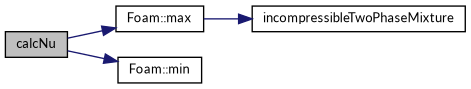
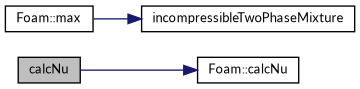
edge "calcNu" -> "Foam::max": removed
node "Foam::min": label "Foam::min" -> "Foam::calcNu"
